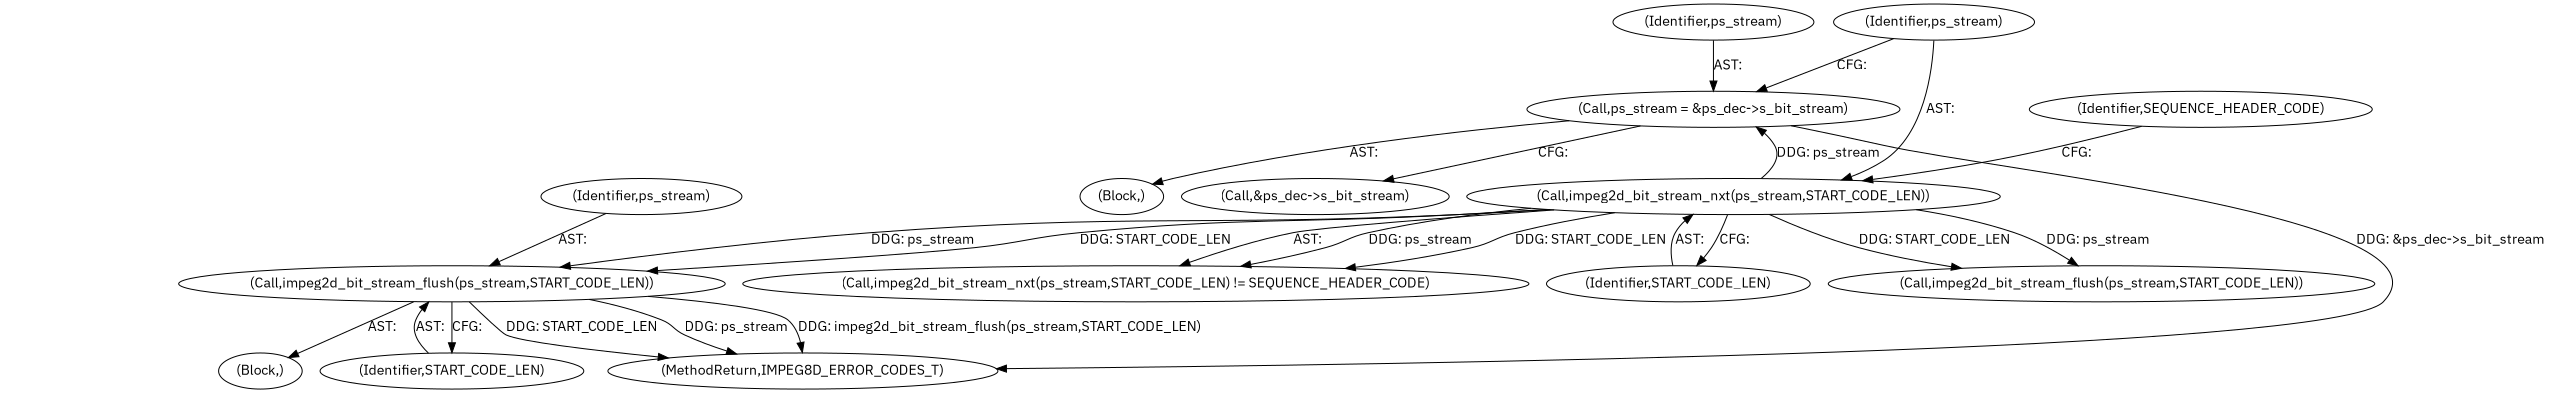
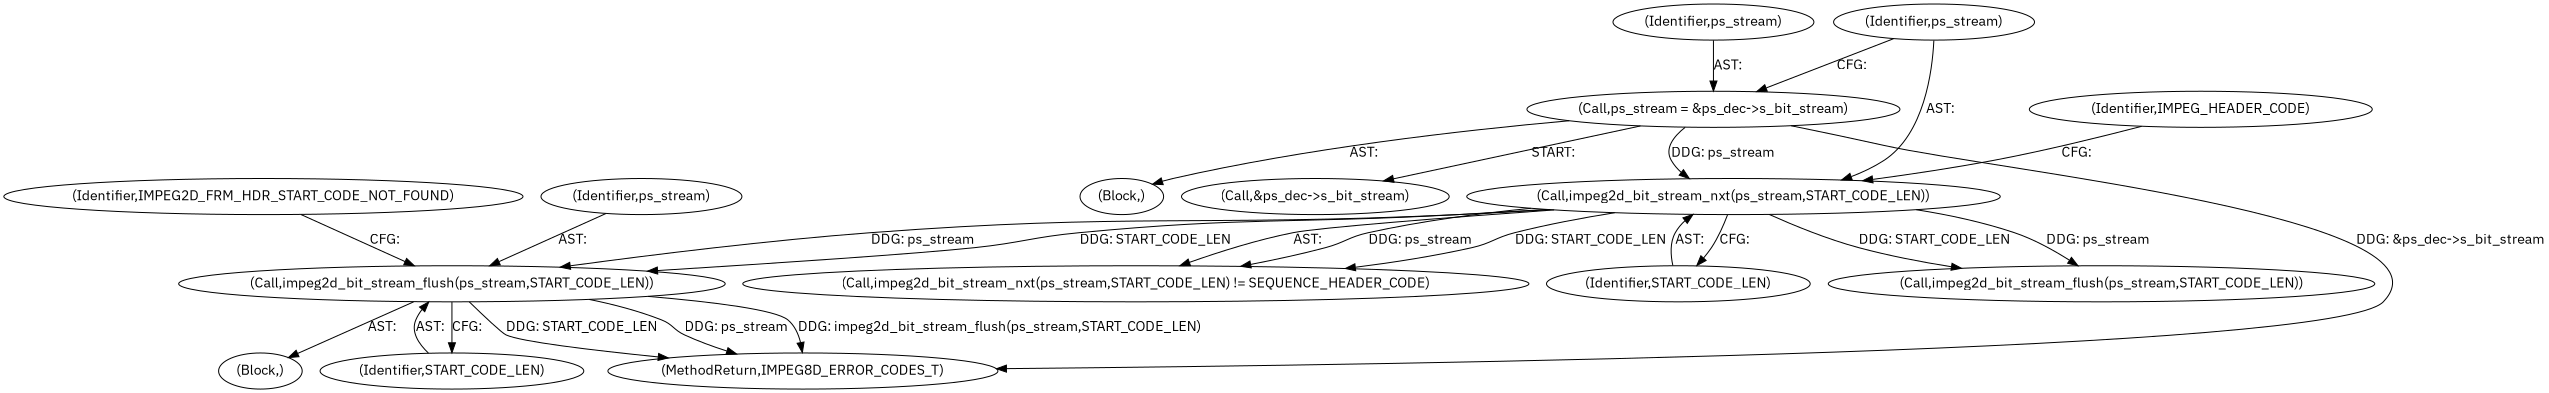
node "(Identifier,SEQUENCE_HEADER_CODE)": label "(Identifier,SEQUENCE_HEADER_CODE)" -> "(Identifier,IMPEG_HEADER_CODE)"
edge "(Call,ps_stream = &ps_dec->s_bit_stream)" -> "(Call,&ps_dec->s_bit_stream)": label "CFG: " -> "START: "
edge "(Call,impeg2d_bit_stream_nxt(ps_stream,START_CODE_LEN))" -> "(Call,ps_stream = &ps_dec->s_bit_stream)": reversed
node "(Identifier,IMPEG2D_FRM_HDR_START_CODE_NOT_FOUND)": added
